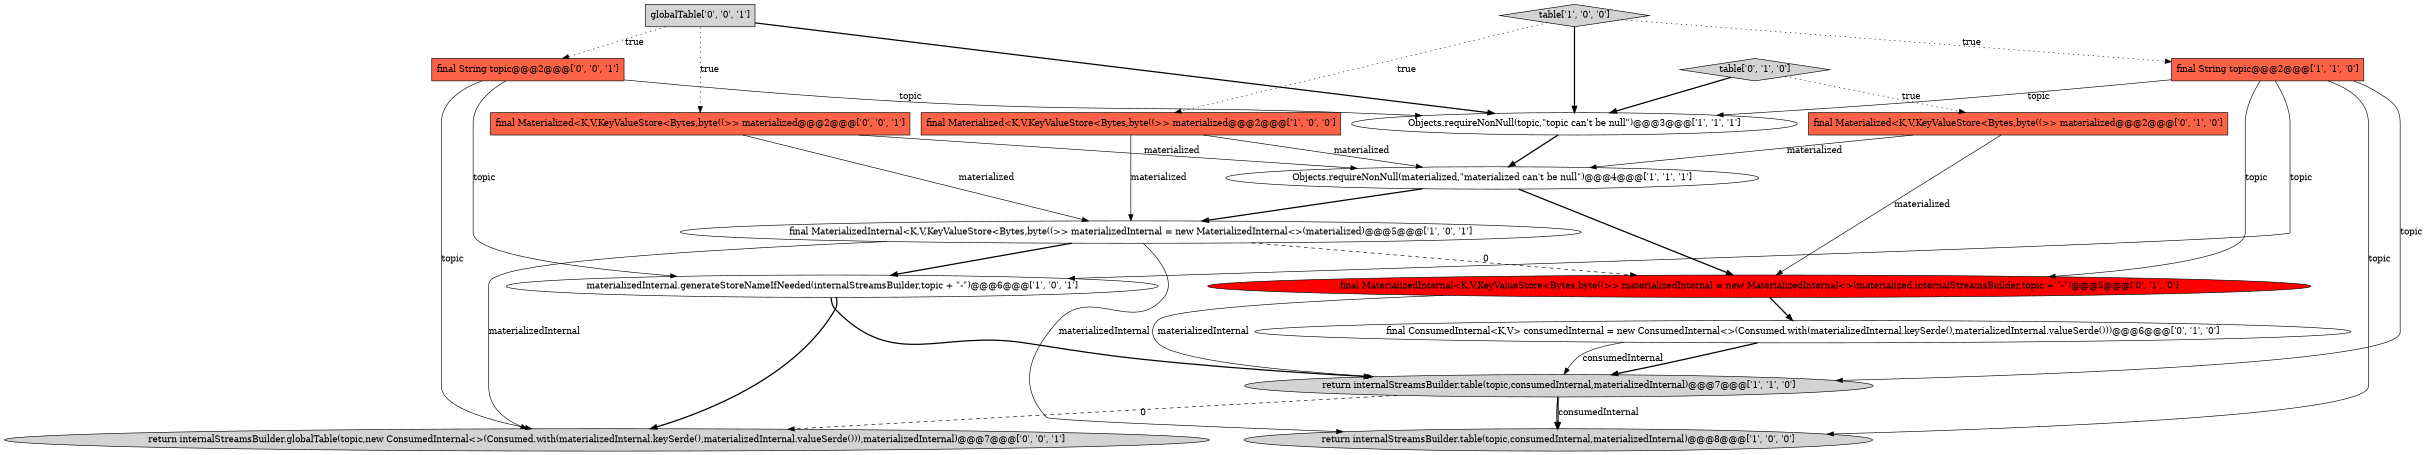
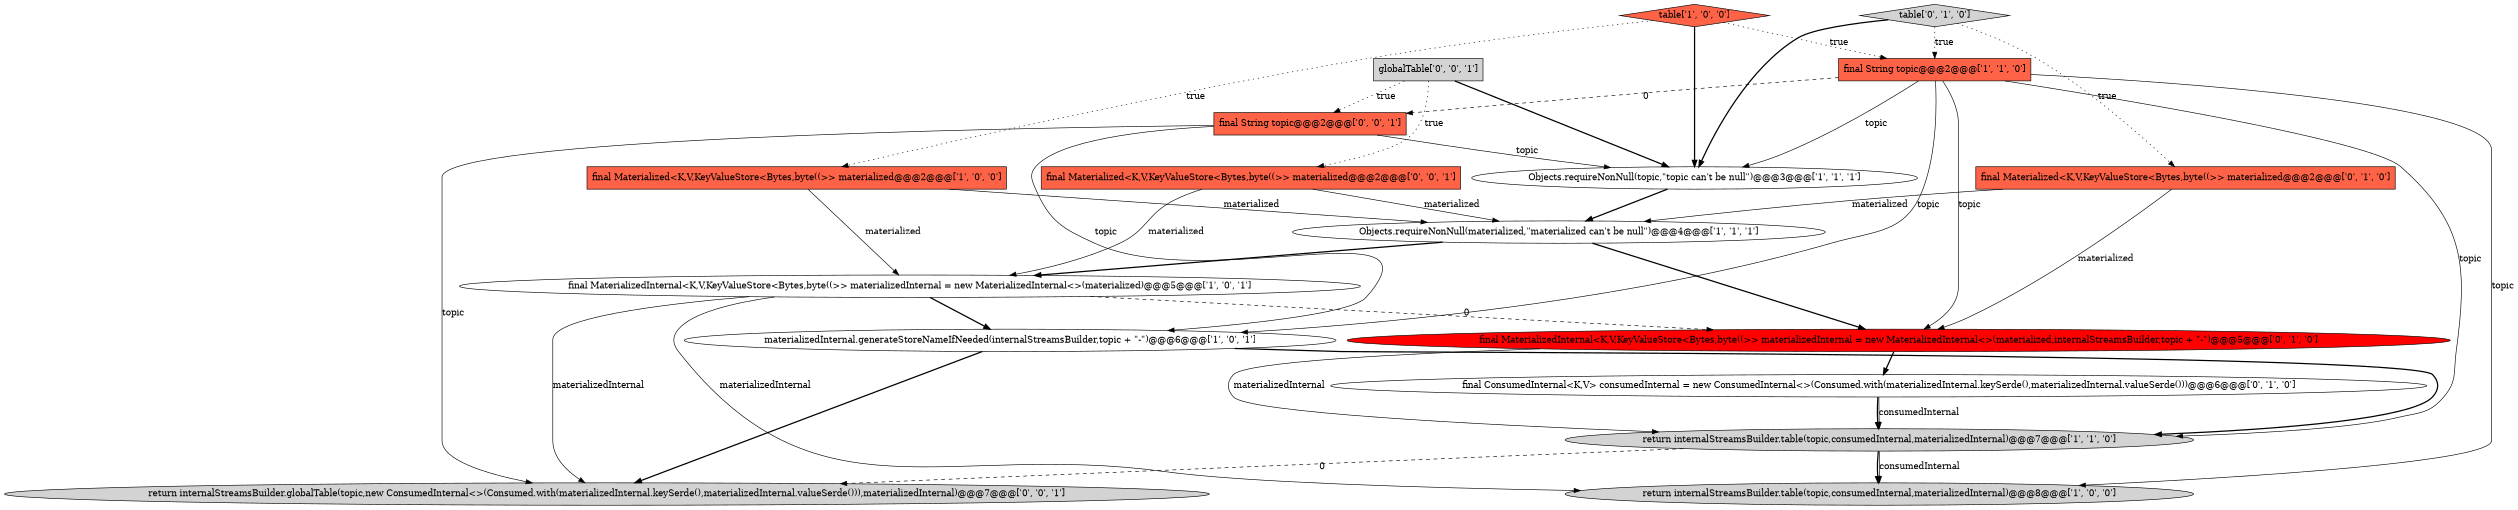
node "table['1', '0', '0']": fillcolor lightgray -> tomato
edge "table['0', '1', '0']" -> "final String topic@@@2@@@['1', '1', '0']": added, label "true"
edge "final String topic@@@2@@@['1', '1', '0']" -> "final String topic@@@2@@@['0', '0', '1']": added, label "0"
